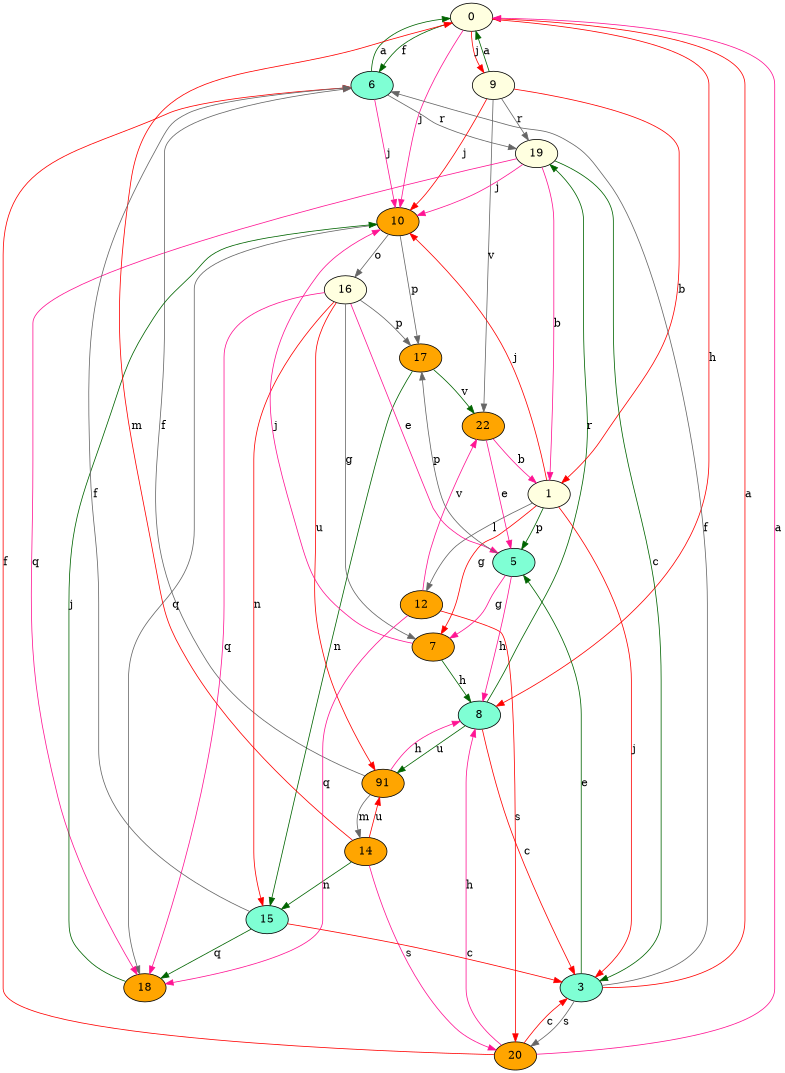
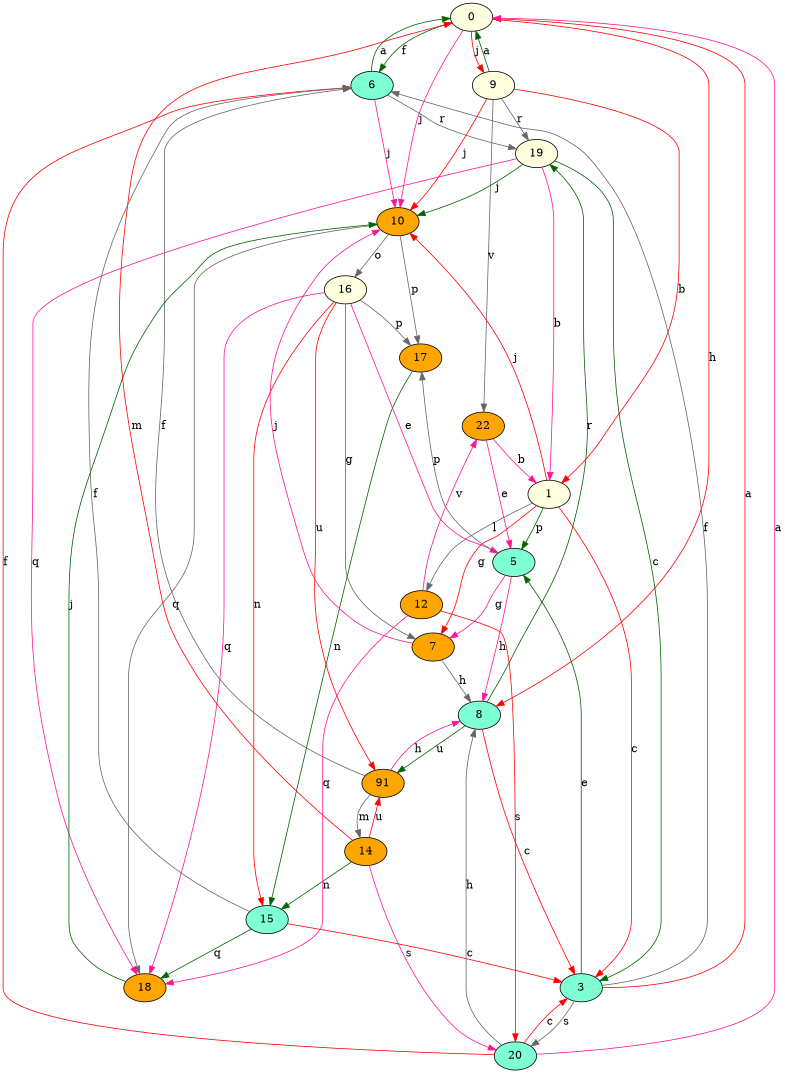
edge "19" -> "10": color deeppink -> darkgreen
edge "17" -> "22": removed, label "v"
edge "7" -> "8": color darkgreen -> gray40
edge "1" -> "3": label "j" -> "c"
edge "20" -> "8": color deeppink -> gray40
node "20": fillcolor orange -> aquamarine
